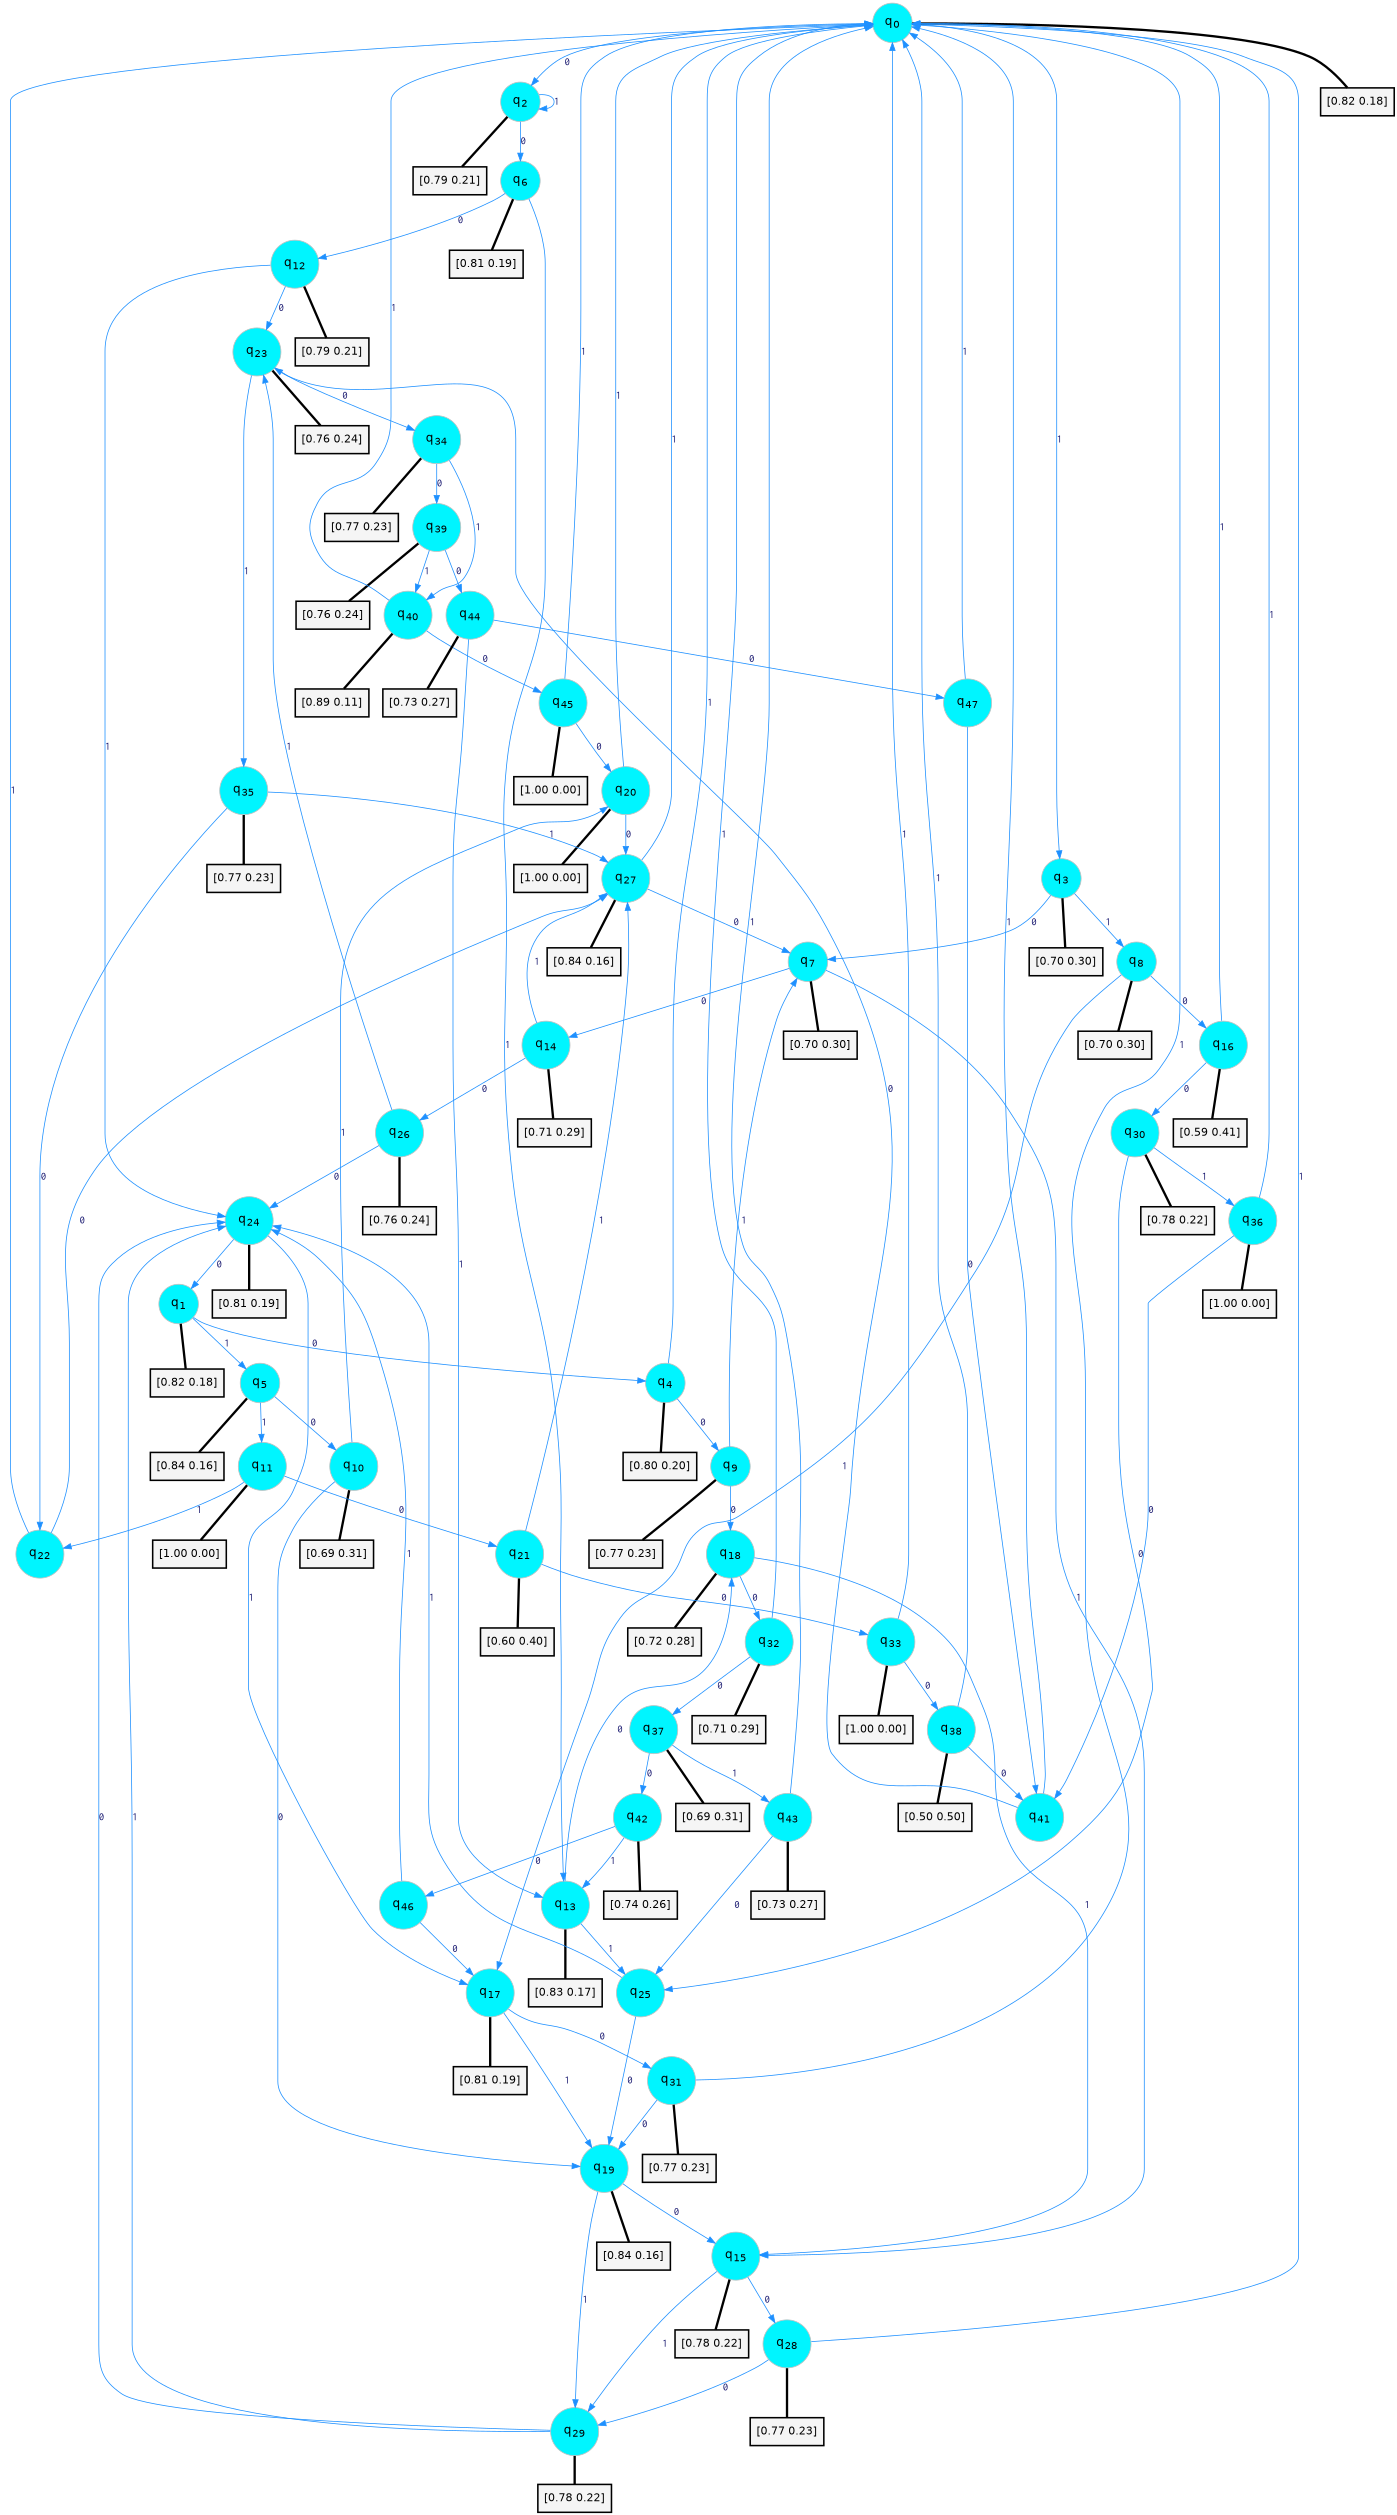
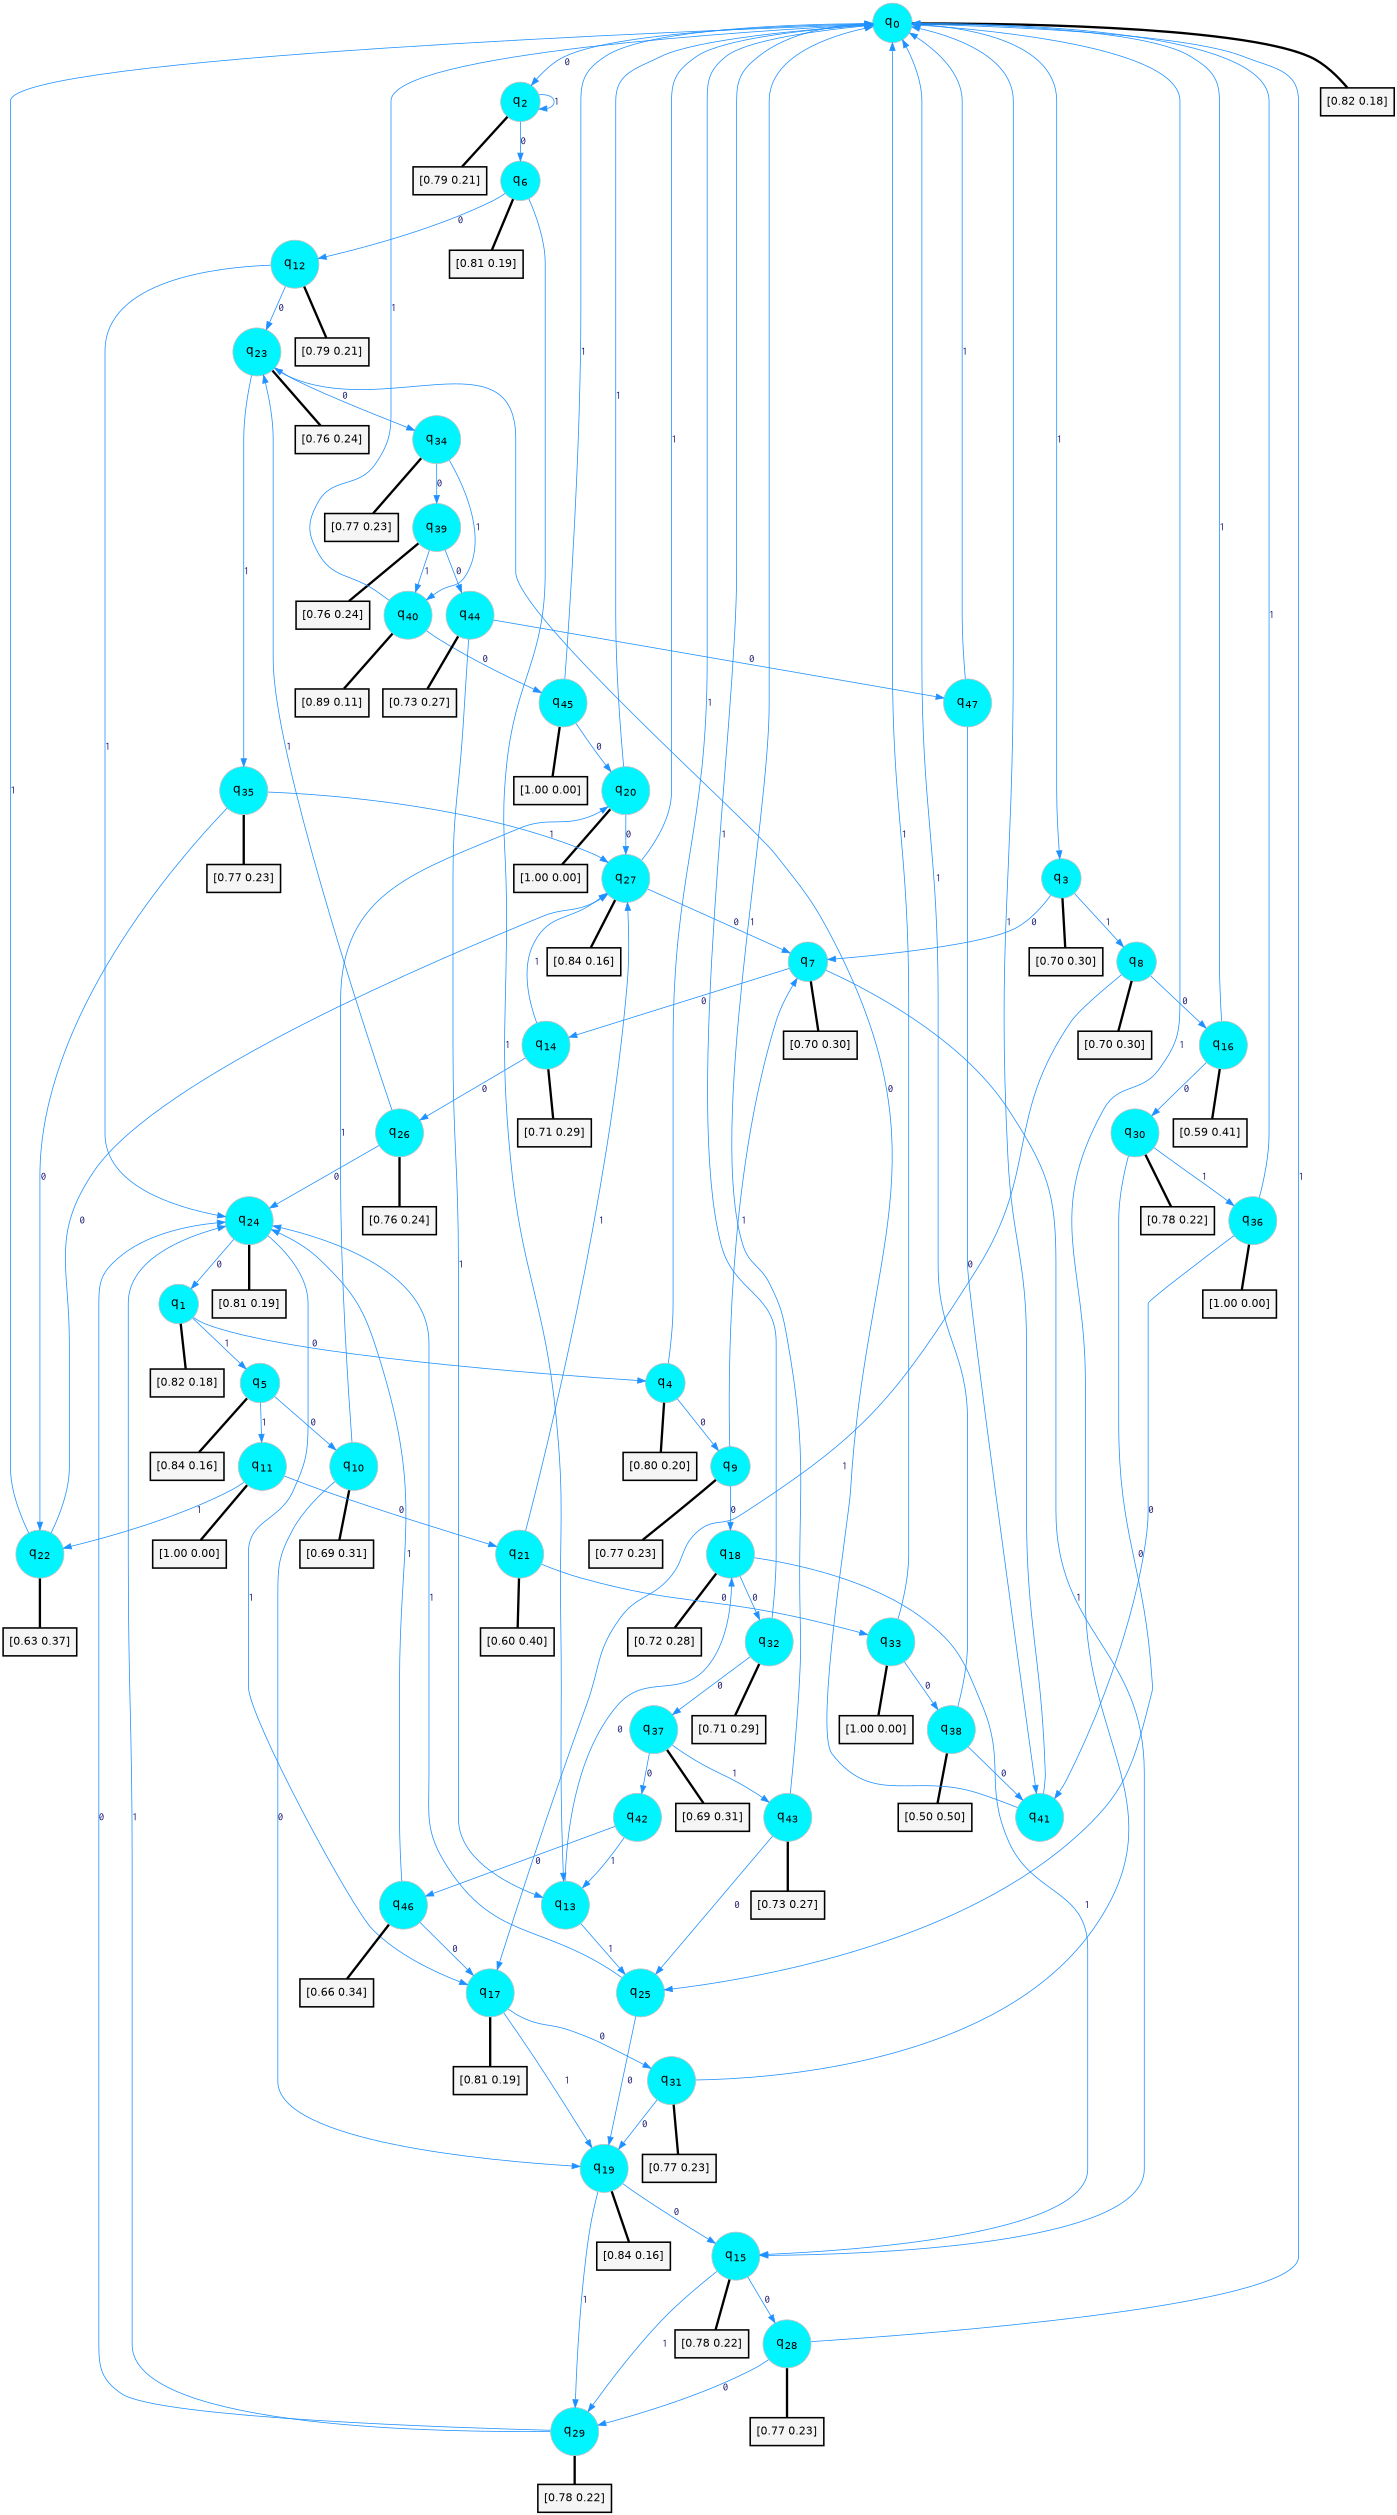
node "[0.63 0.37]": added
node "[0.74 0.26]": removed
node "[0.66 0.34]": added
node "[0.83 0.17]": removed
